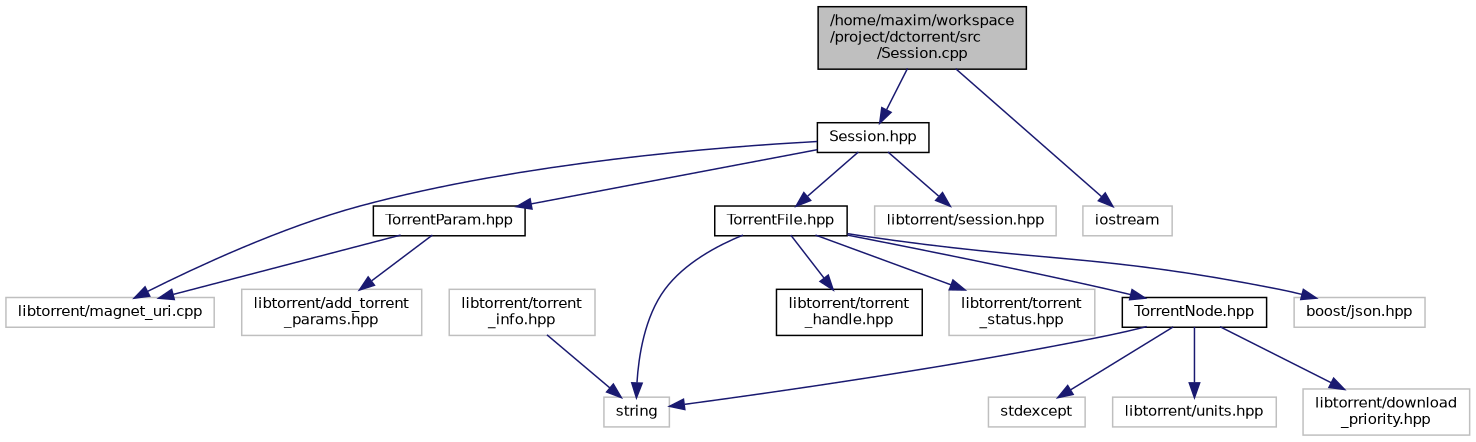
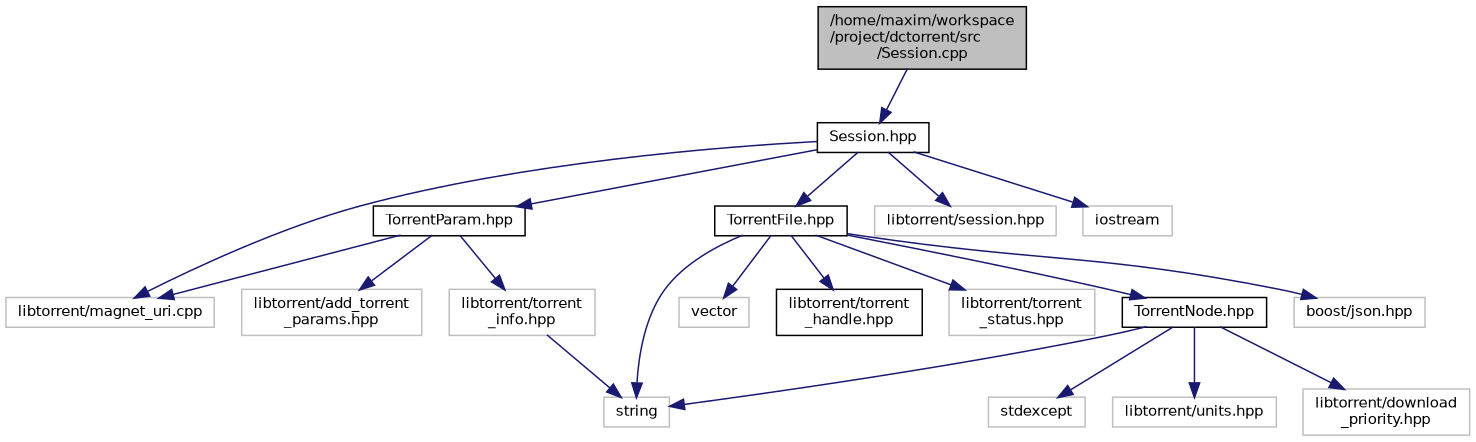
edge "/home/maxim/workspace /project/dctorrent/src /Session.cpp" -> "iostream": now "Session.hpp" -> "iostream"
edge "TorrentParam.hpp" -> "libtorrent/torrent _info.hpp": added
node "vector": added
